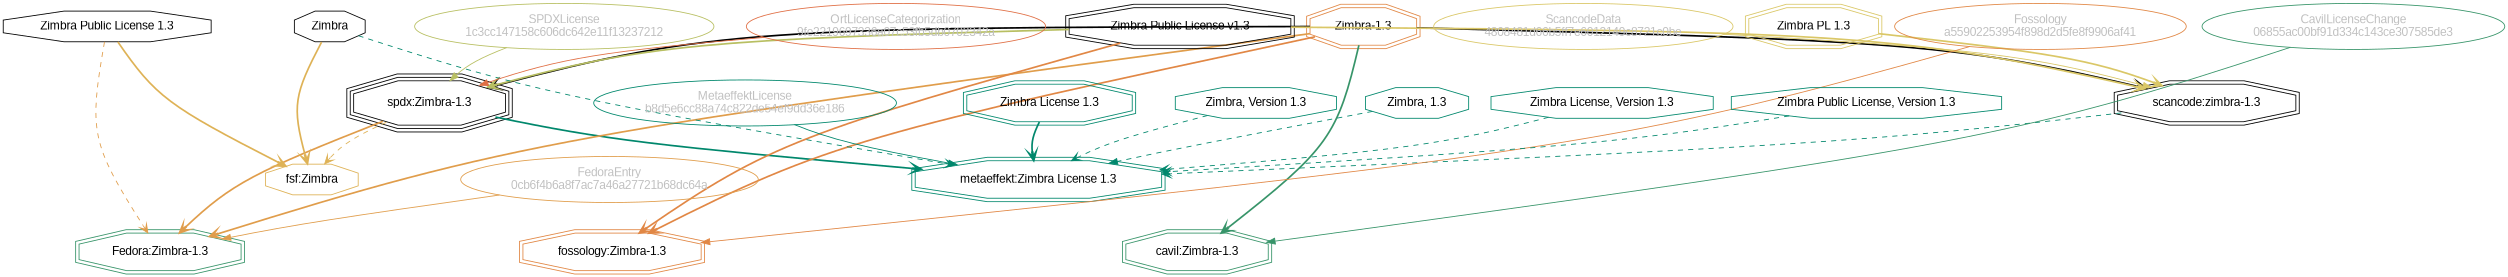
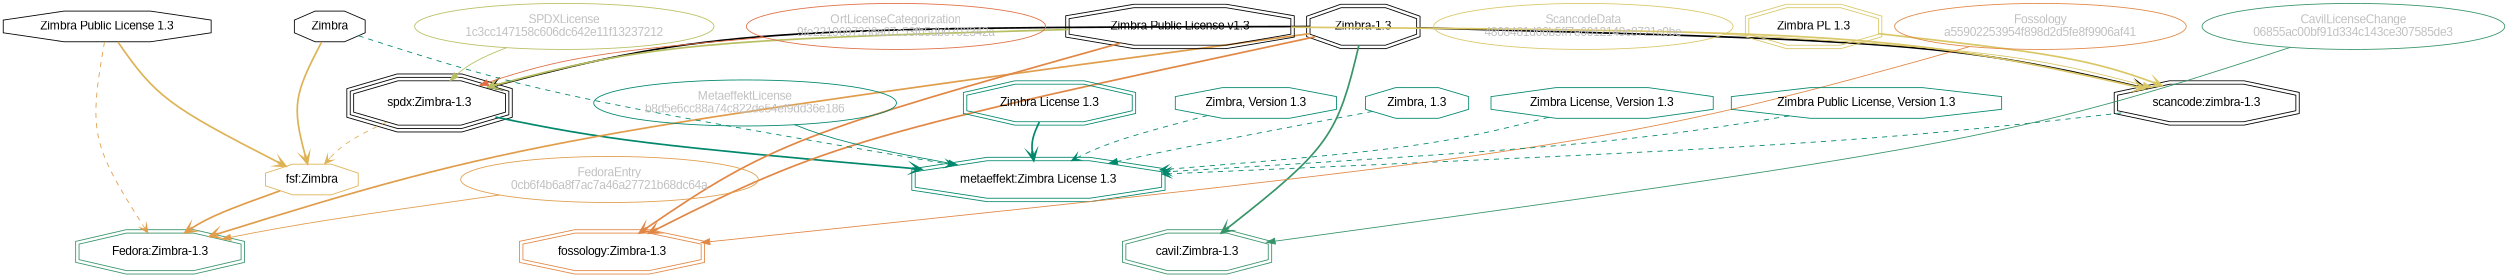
node "Zimbra-1.3": color #e18745 -> black
edge "spdx:Zimbra-1.3" -> "Fedora:Zimbra-1.3": now "fsf:Zimbra" -> "Fedora:Zimbra-1.3"
